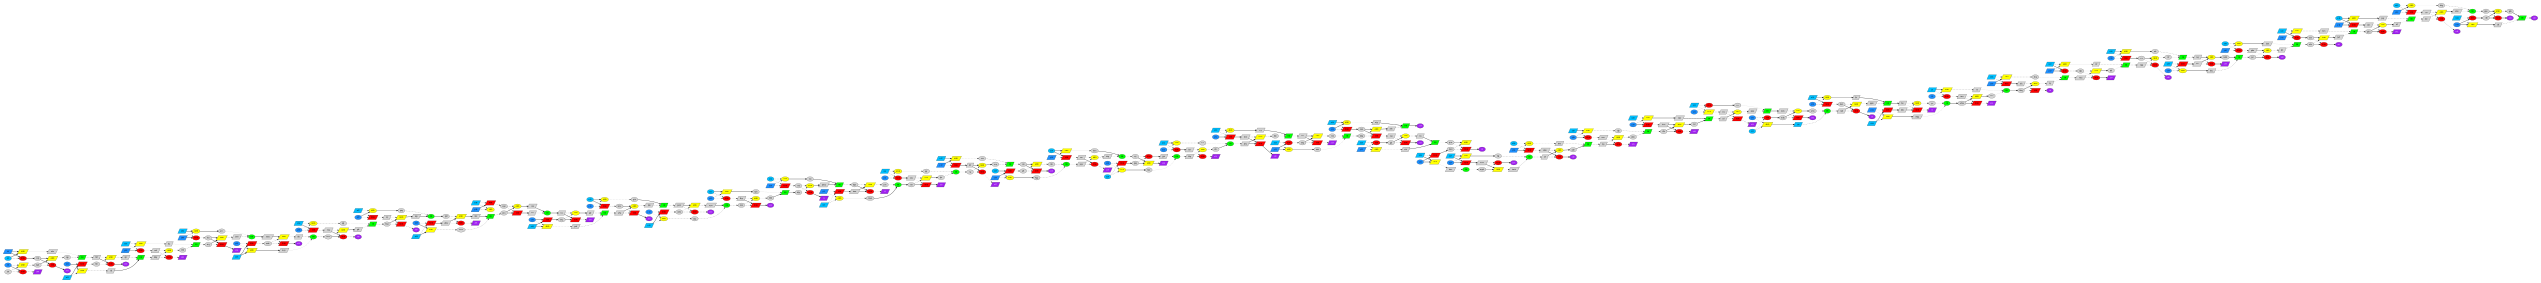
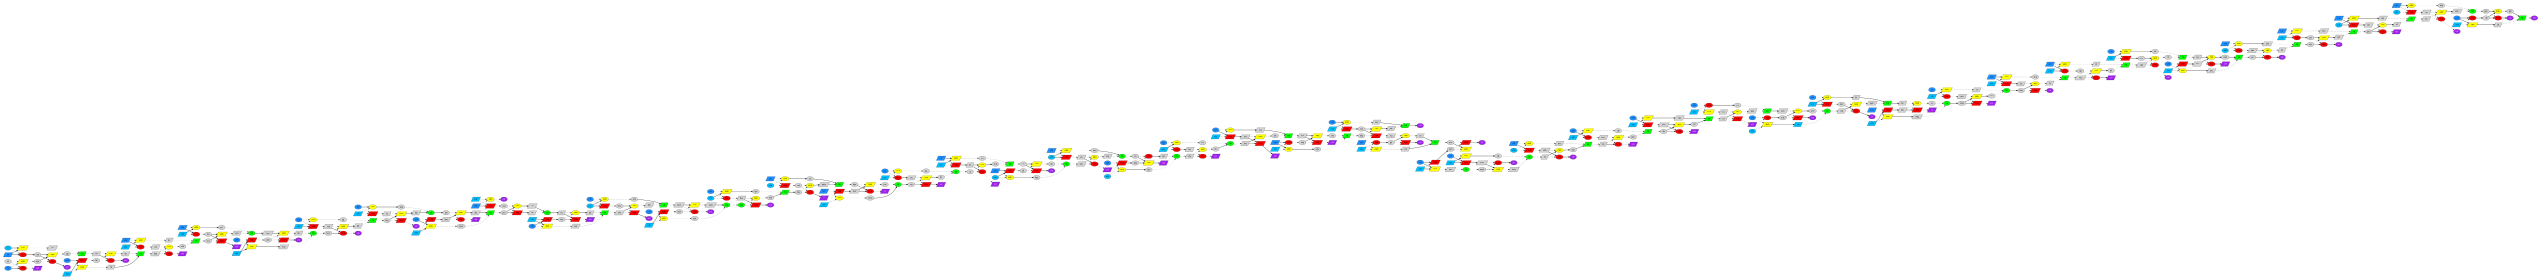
node "z09": added
node "kvb": fillcolor lightgrey -> green
